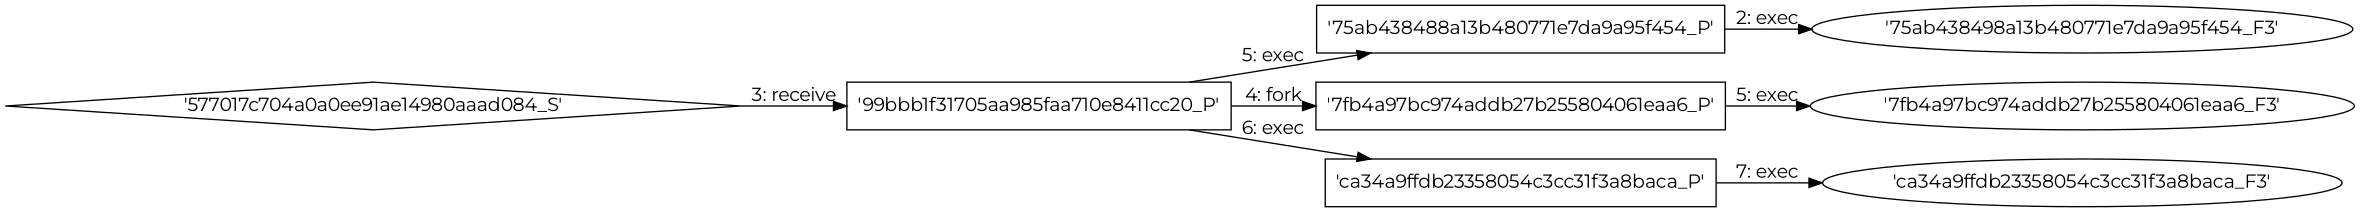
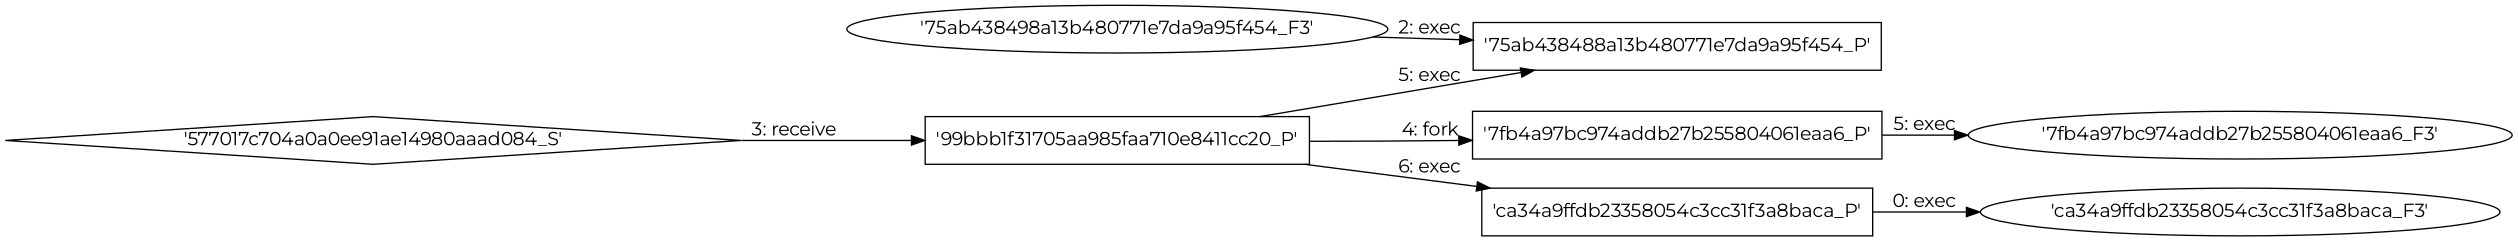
edge "'75ab438488a13b480771e7da9a95f454_P'" -> "'75ab438498a13b480771e7da9a95f454_F3'": reversed
edge "'ca34a9ffdb23358054c3cc31f3a8baca_P'" -> "'ca34a9ffdb23358054c3cc31f3a8baca_F3'": label "7: exec" -> "0: exec"
